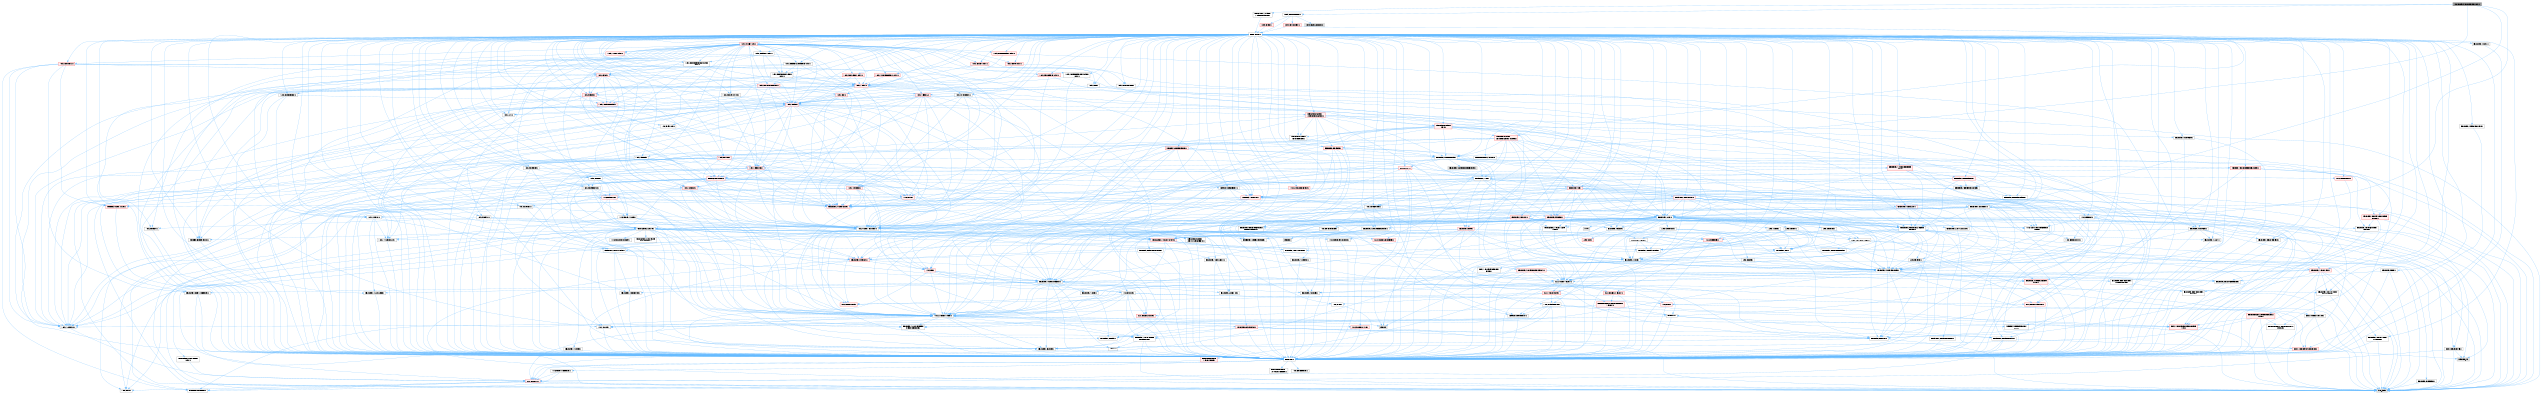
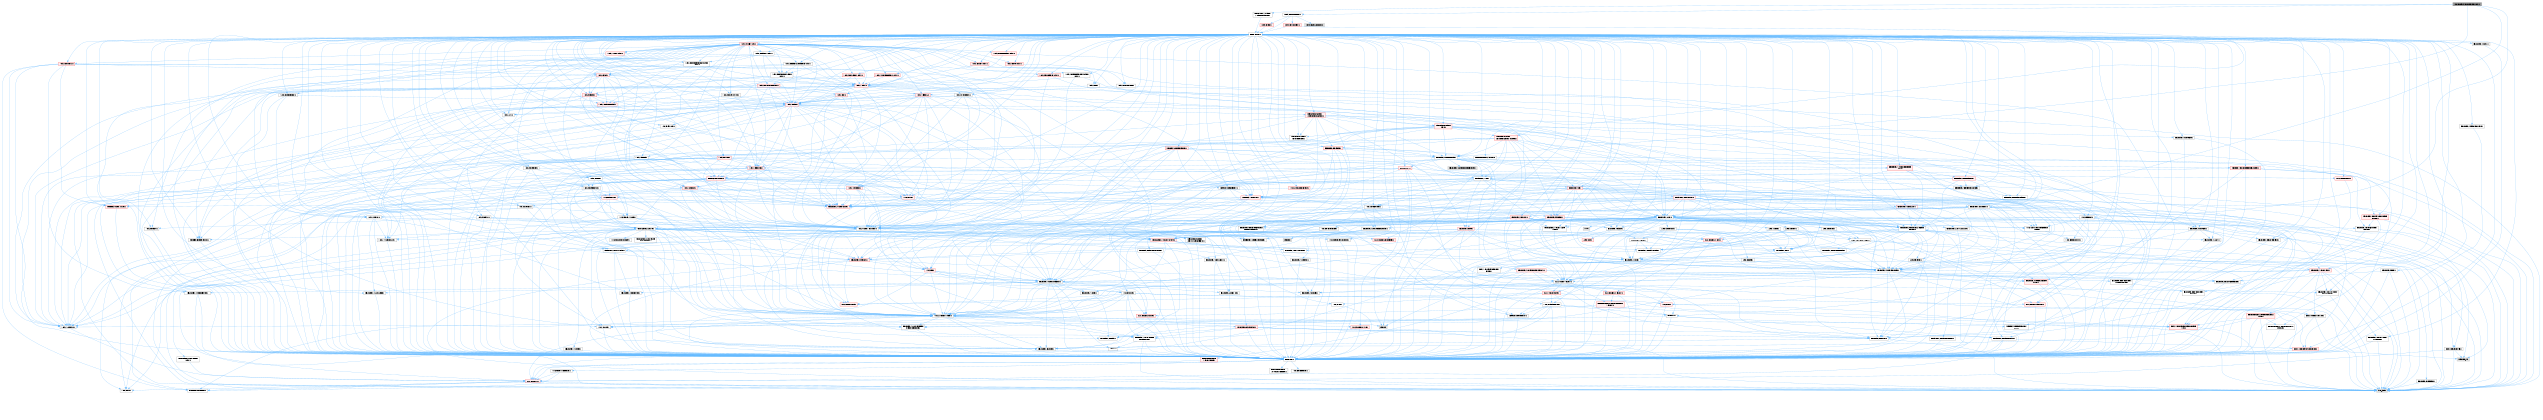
node "HAL/Delegates.h": label "HAL/Delegates.h" -> "HAL/PlatformMath.h"
node "Templates/CoreMiscDefines.h": label "Templates/CoreMiscDefines.h" -> "Templates/IsUECoreType.h"
